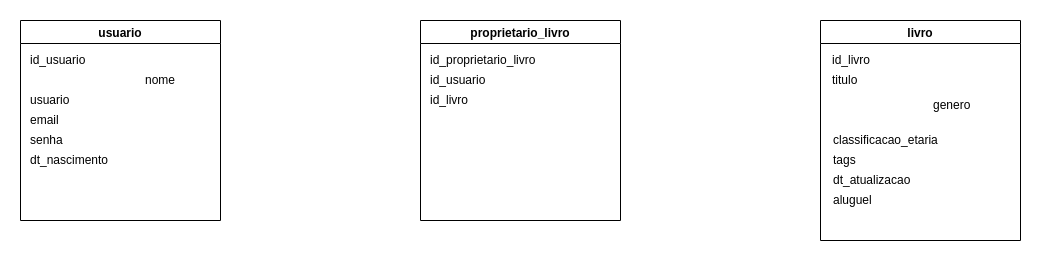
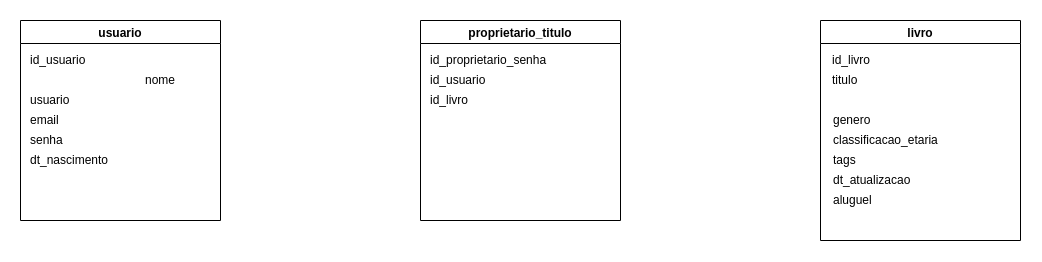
node "proprietario_livro": label "proprietario_livro" -> "proprietario_titulo"
node "id_proprietario_livro": label "id_proprietario_livro" -> "id_proprietario_senha"
node "genero": moved (957, 106) -> (857, 121)
